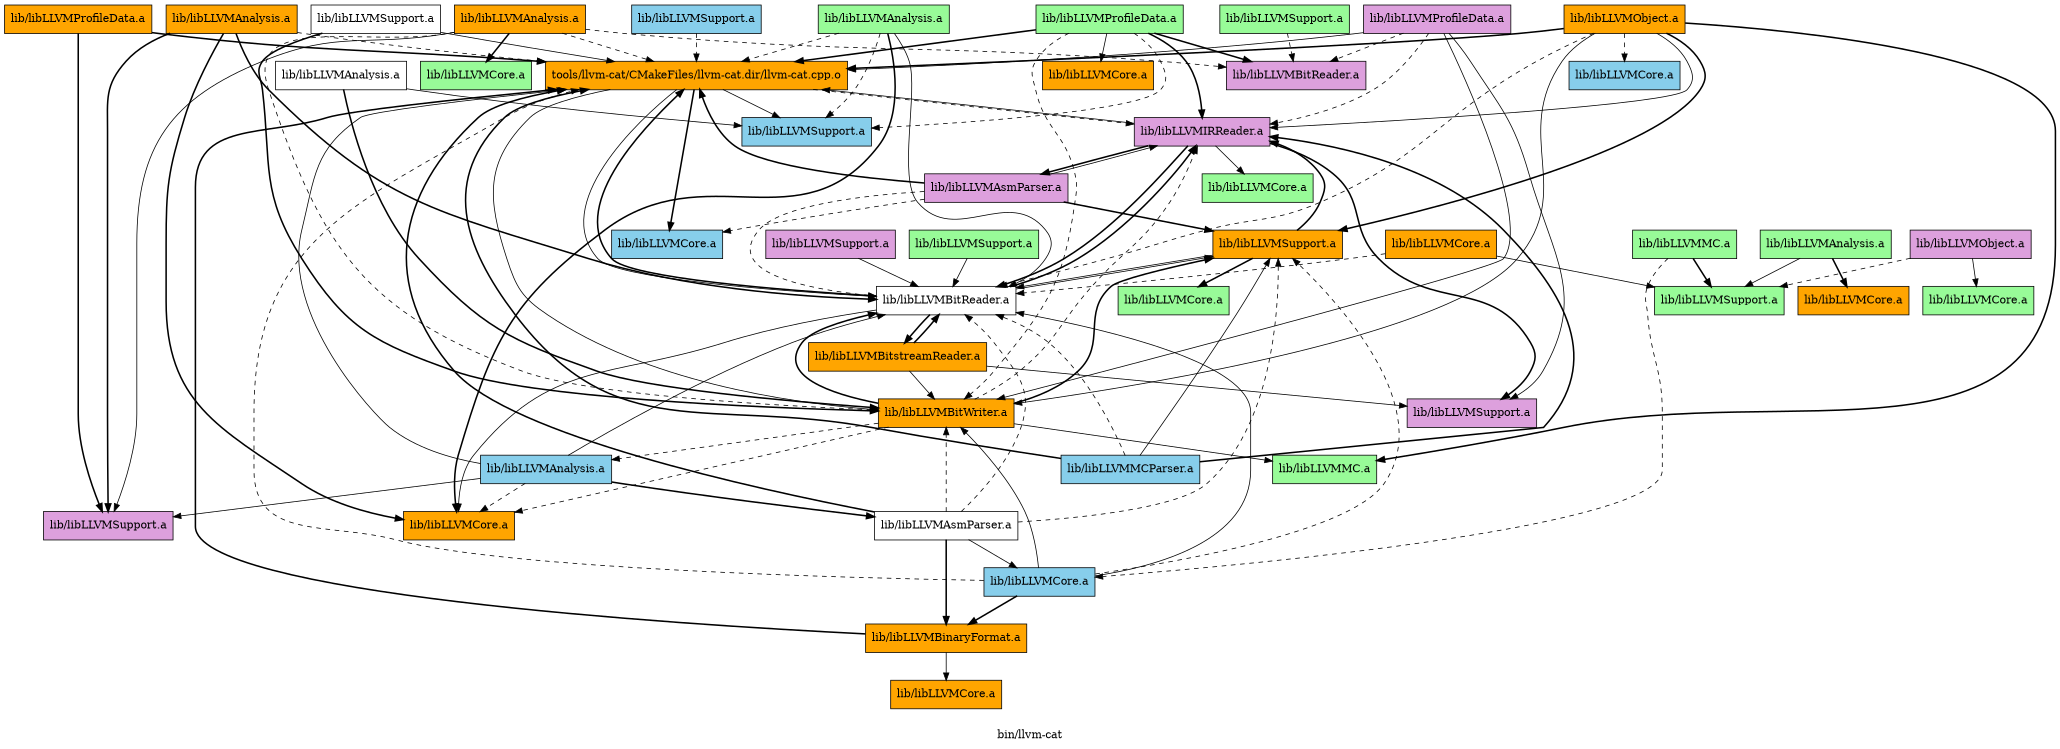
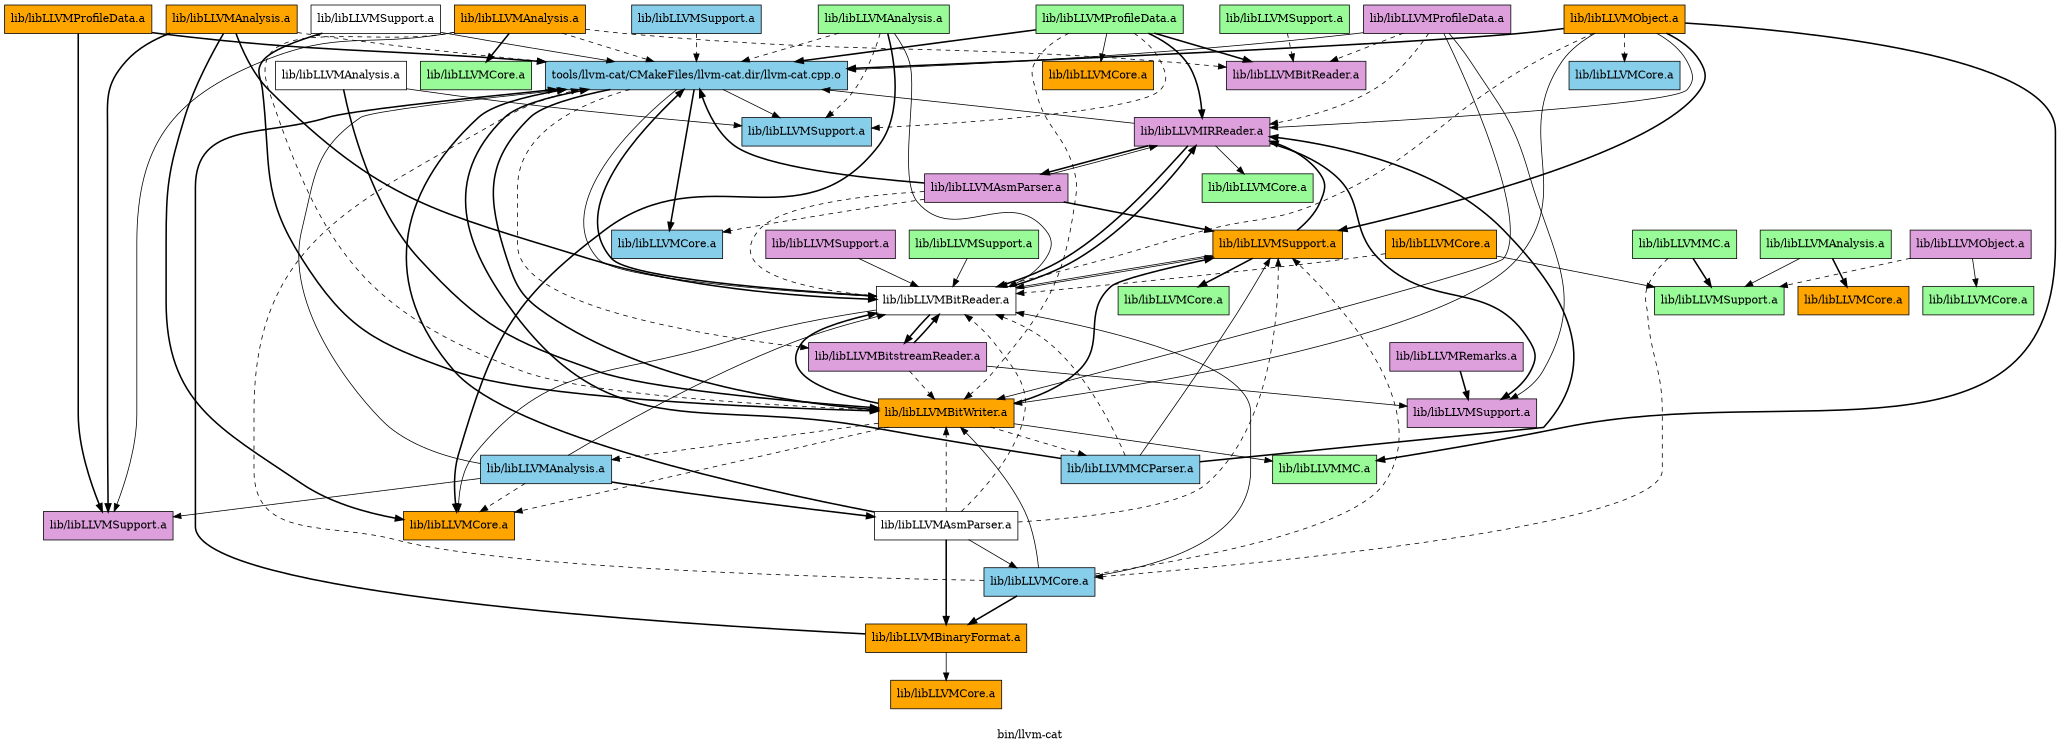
node "tools/llvm-cat/CMakeFiles/llvm-cat.dir/llvm-cat.cpp.o": fillcolor orange -> skyblue
edge "tools/llvm-cat/CMakeFiles/llvm-cat.dir/llvm-cat.cpp.o" -> "lib/libLLVMIRReader.a": now "tools/llvm-cat/CMakeFiles/llvm-cat.dir/llvm-cat.cpp.o" -> "lib/libLLVMBitstreamReader.a"
edge "lib/libLLVMBitWriter.a" -> "lib/libLLVMIRReader.a": now "lib/libLLVMBitWriter.a" -> "lib/libLLVMMCParser.a"
edge "tools/llvm-cat/CMakeFiles/llvm-cat.dir/llvm-cat.cpp.o" -> "lib/libLLVMBitWriter.a": style solid -> bold
node "lib/libLLVMBitstreamReader.a": fillcolor orange -> plum
node "lib/libLLVMRemarks.a": added
edge "lib/libLLVMBitstreamReader.a" -> "lib/libLLVMBitWriter.a": style solid -> dashed
